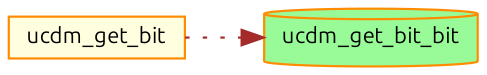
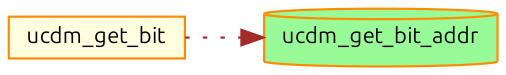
node "ucdm_get_bit_bit": label "ucdm_get_bit_bit" -> "ucdm_get_bit_addr"
